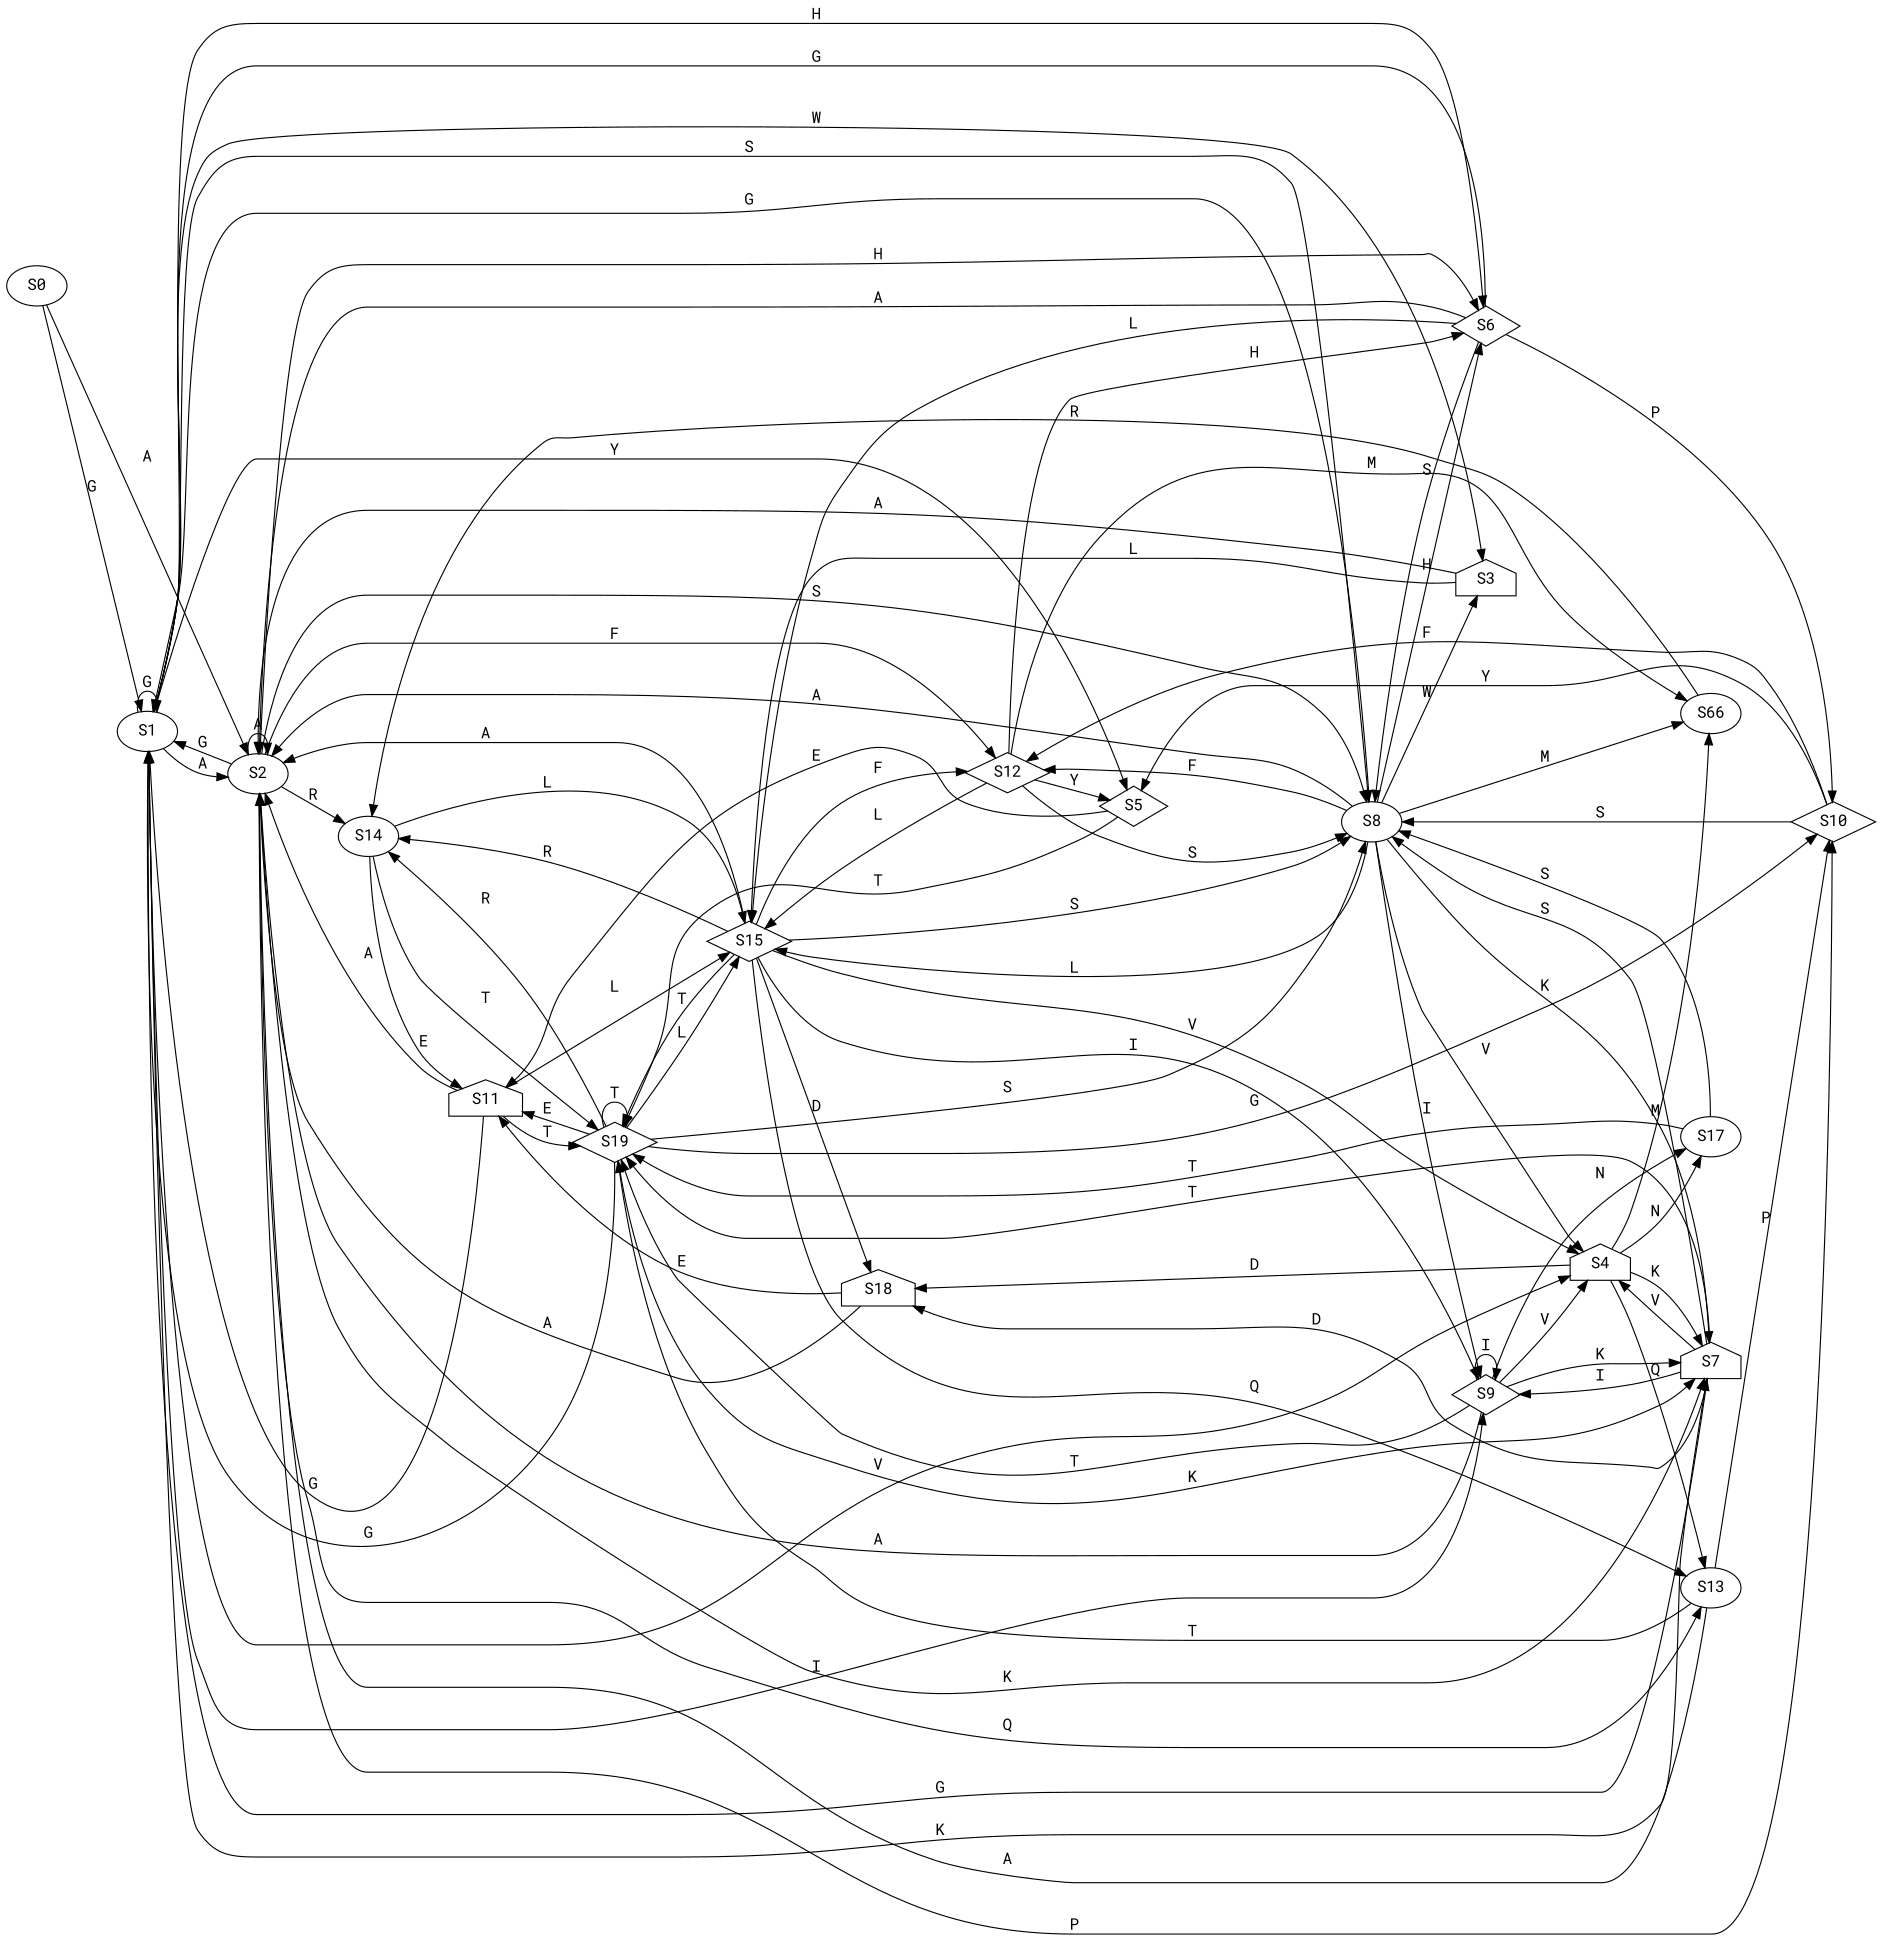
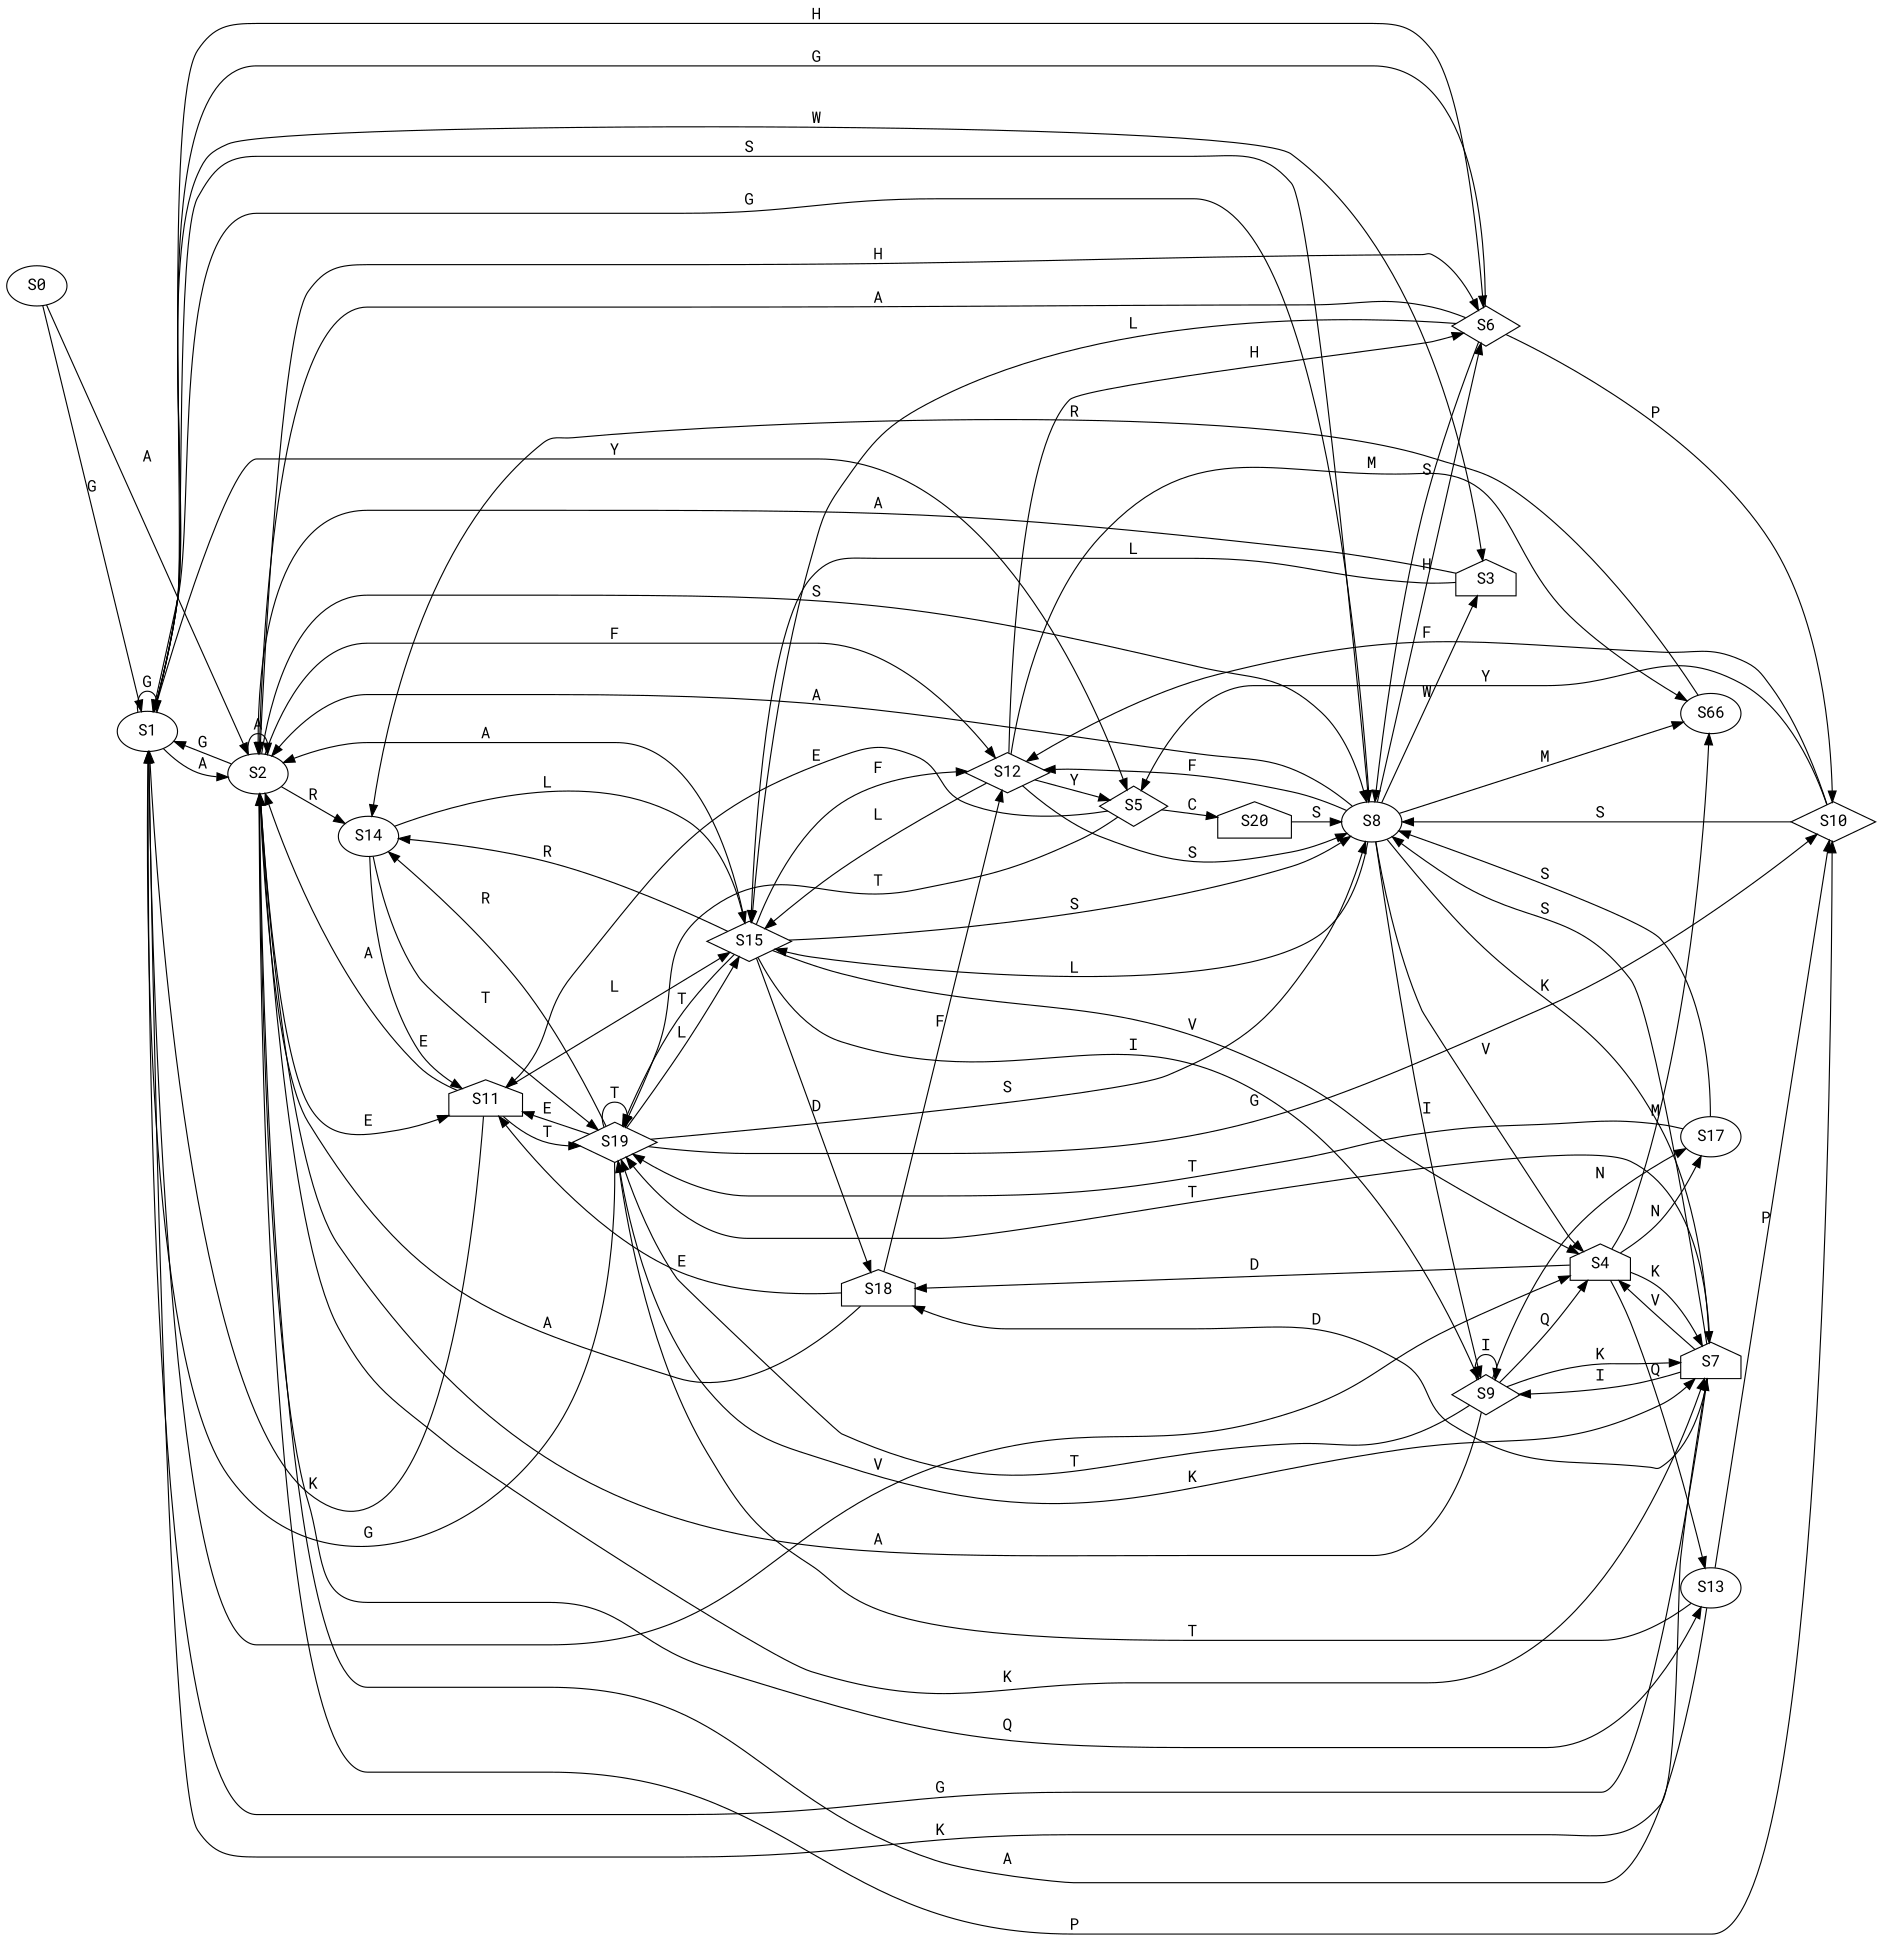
node "S20": added
edge "S18" -> "S12": added, label "F"
edge "S2" -> "S11": added, label "E"
edge "S9" -> "S4": label "V" -> "Q"
edge "S15" -> "S13": removed, label "Q"
edge "S11" -> "S1": label "G" -> "K"
edge "S1" -> "S9": removed, label "I"
